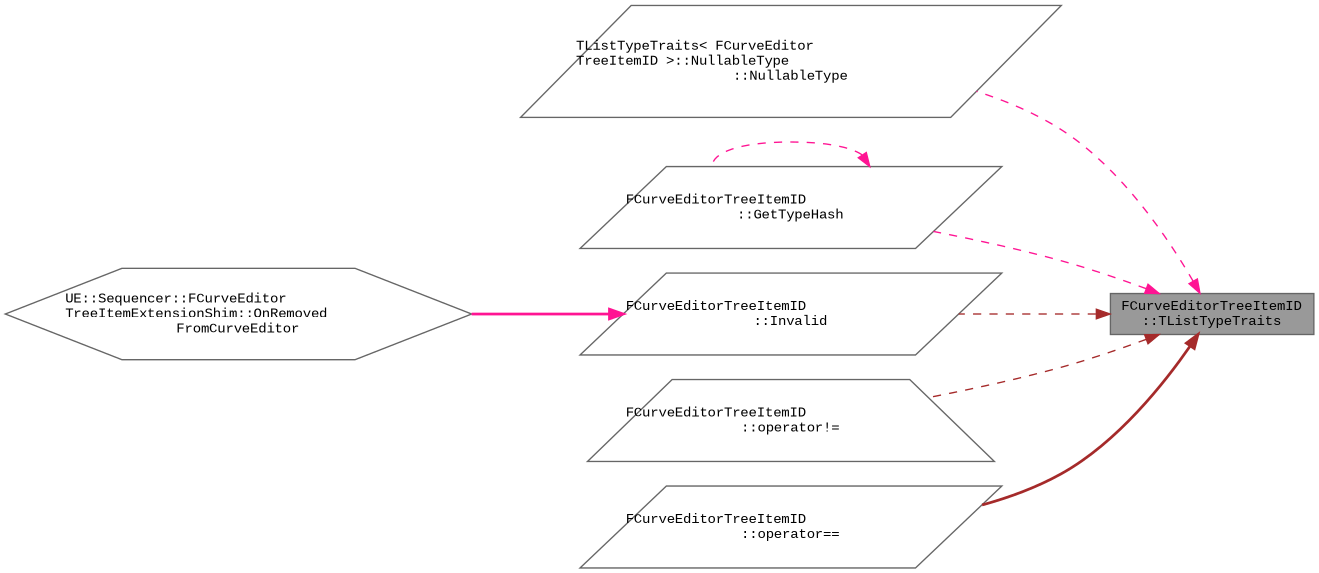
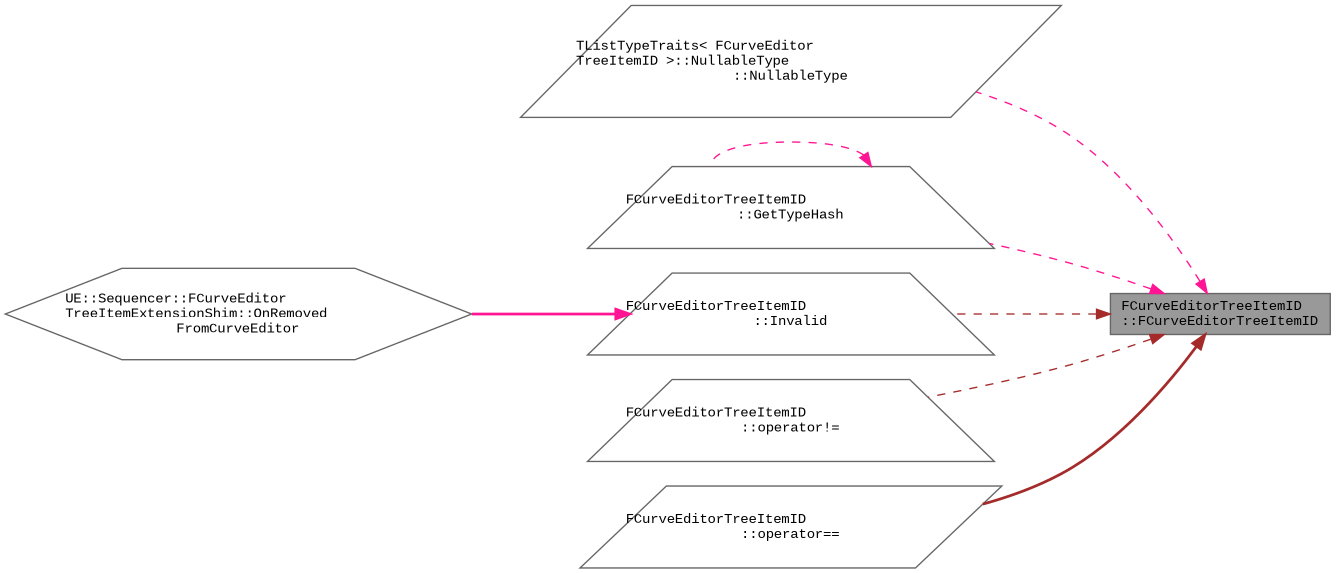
node "FCurveEditorTreeItemID ::GetTypeHash": shape parallelogram -> trapezium
node "FCurveEditorTreeItemID ::Invalid": shape parallelogram -> trapezium
node "FCurveEditorTreeItemID ::TListTypeTraits": label "FCurveEditorTreeItemID ::TListTypeTraits" -> "FCurveEditorTreeItemID ::FCurveEditorTreeItemID"
